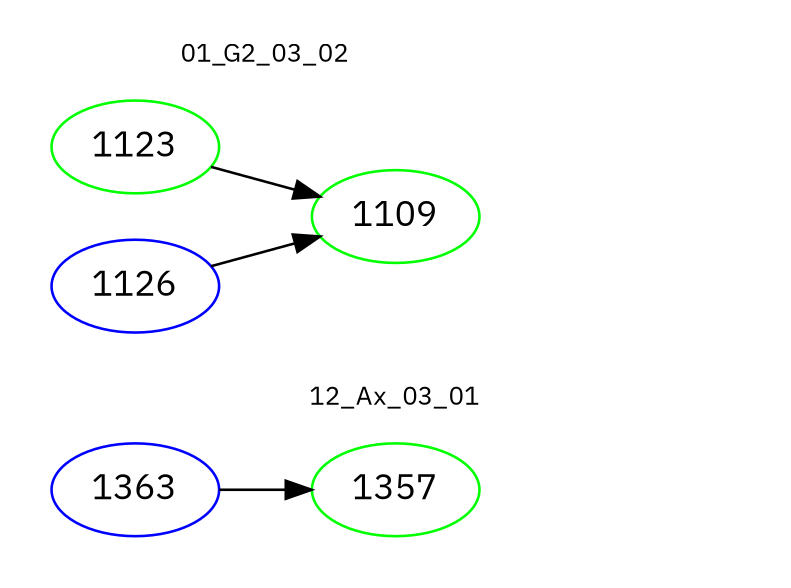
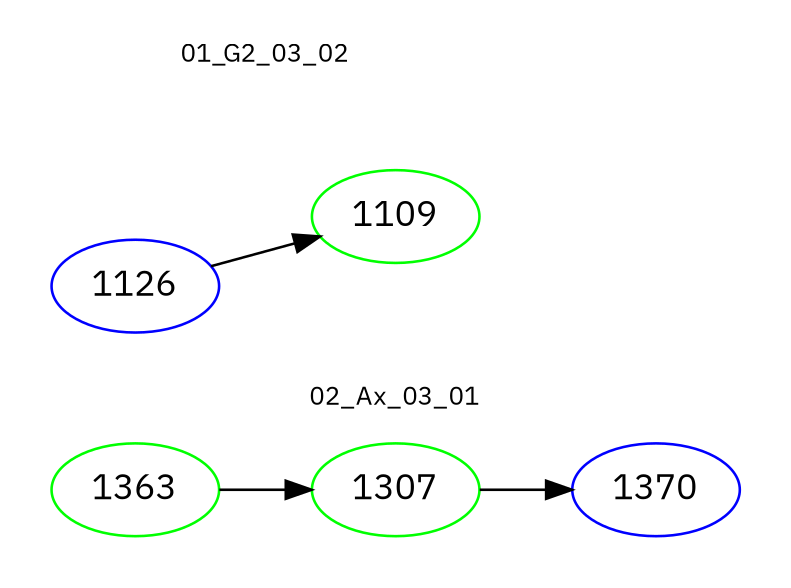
node "1123": removed
cluster "12_Ax_03_01": label "12_Ax_03_01" -> "02_Ax_03_01"
node "1363": color blue -> green
node "1357": label "1357" -> "1307"
node "1370": added
